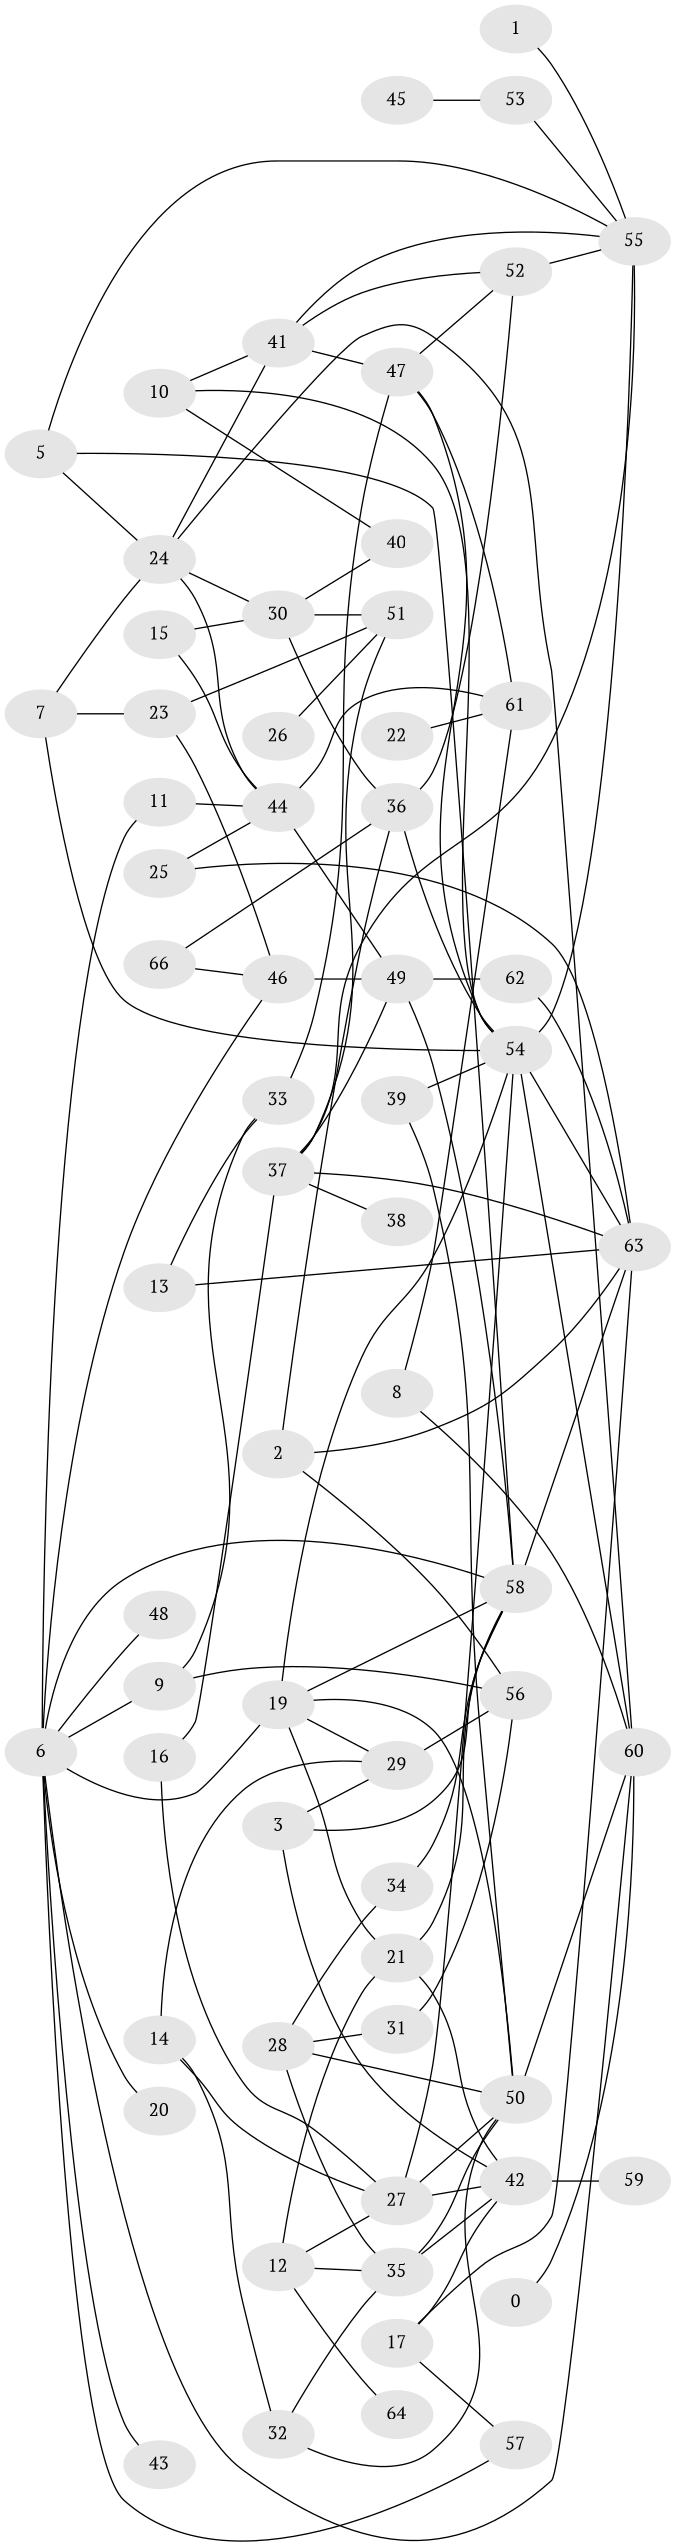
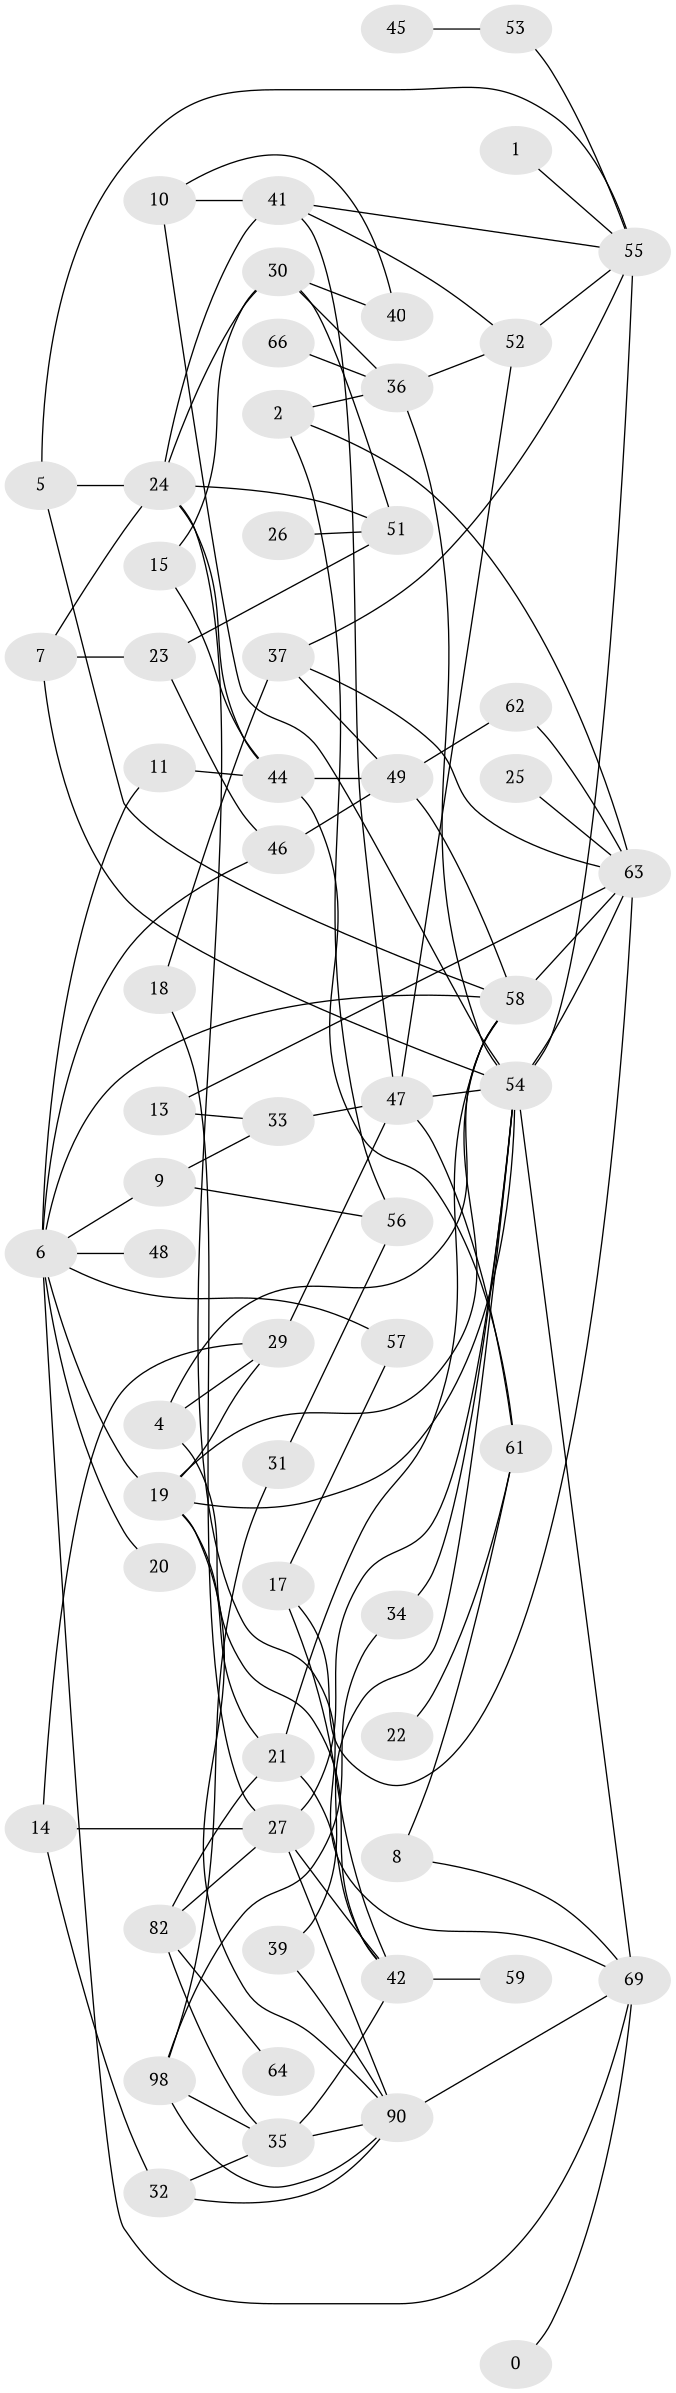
edge "44" -- "25": removed
edge "51" -- "37": now "51" -- "24"
edge "66" -- "46": removed
node "38": removed
edge "56" -- "29": now "47" -- "29"
node "60": label "60" -> "69"
node "16": label "16" -> "18"
edge "58" -- "34": now "54" -- "34"
node "3": label "3" -> "4"
node "28": label "28" -> "98"
node "50": label "50" -> "90"
node "12": label "12" -> "82"
node "43": removed
